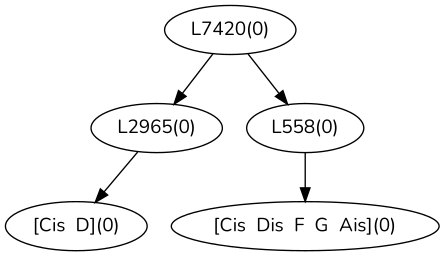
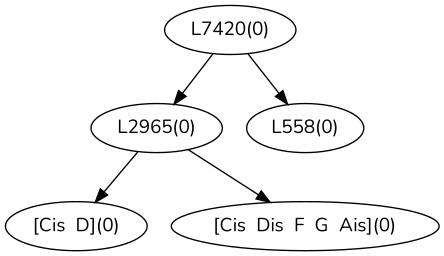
edge "L558(0)" -> "[Cis  Dis  F  G  Ais](0)": now "L2965(0)" -> "[Cis  Dis  F  G  Ais](0)"
